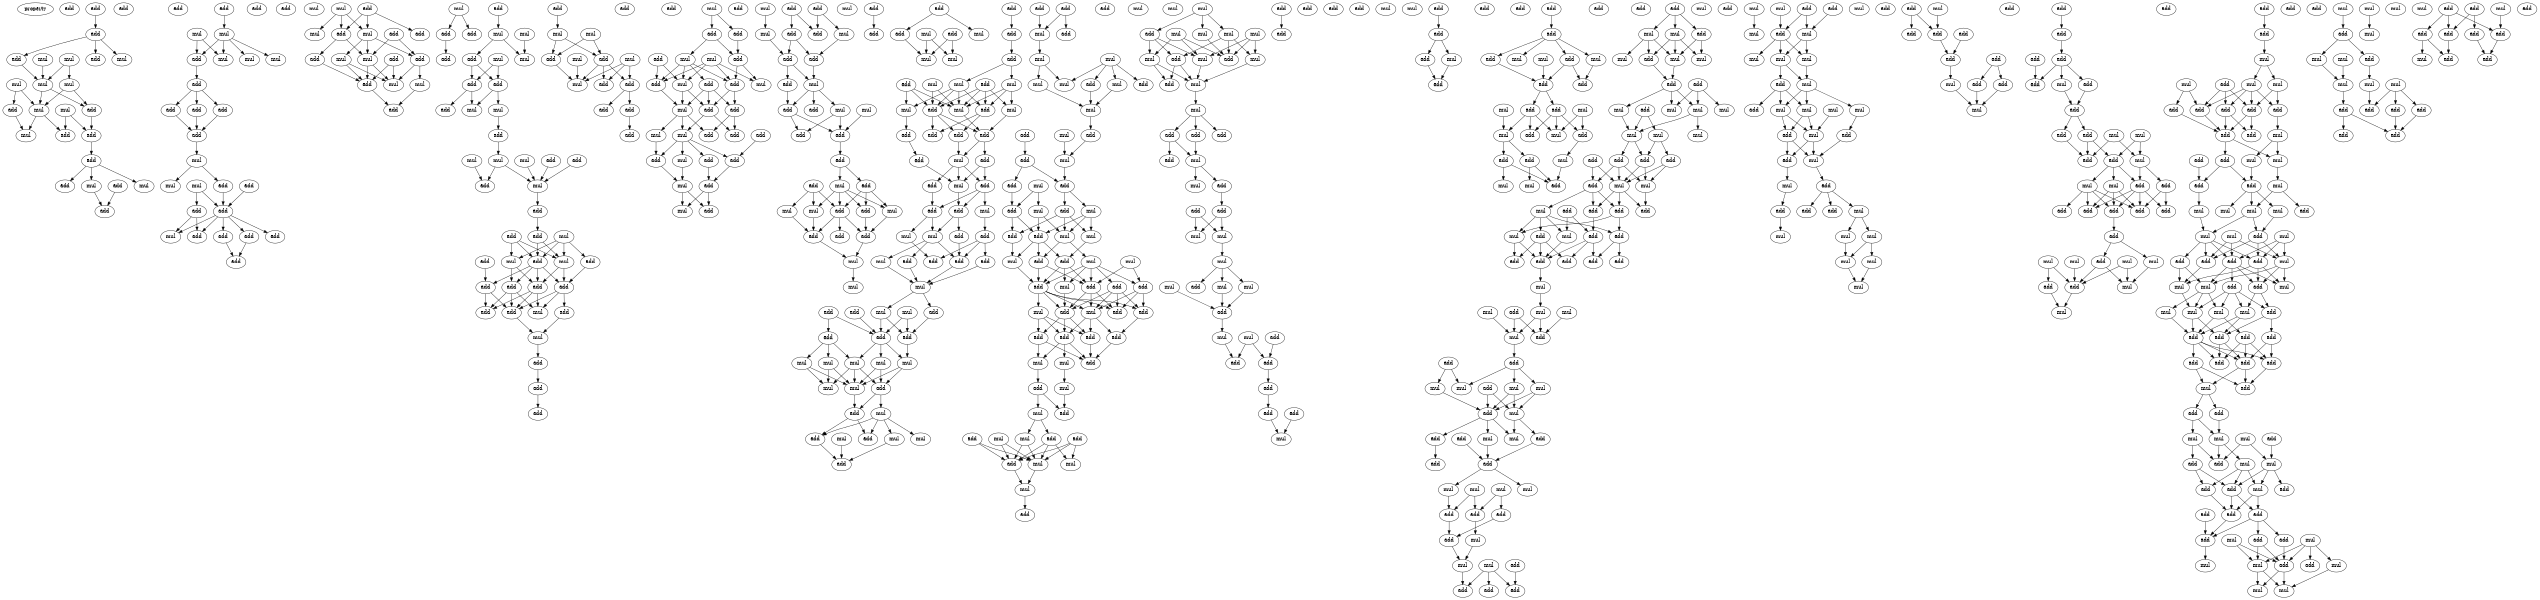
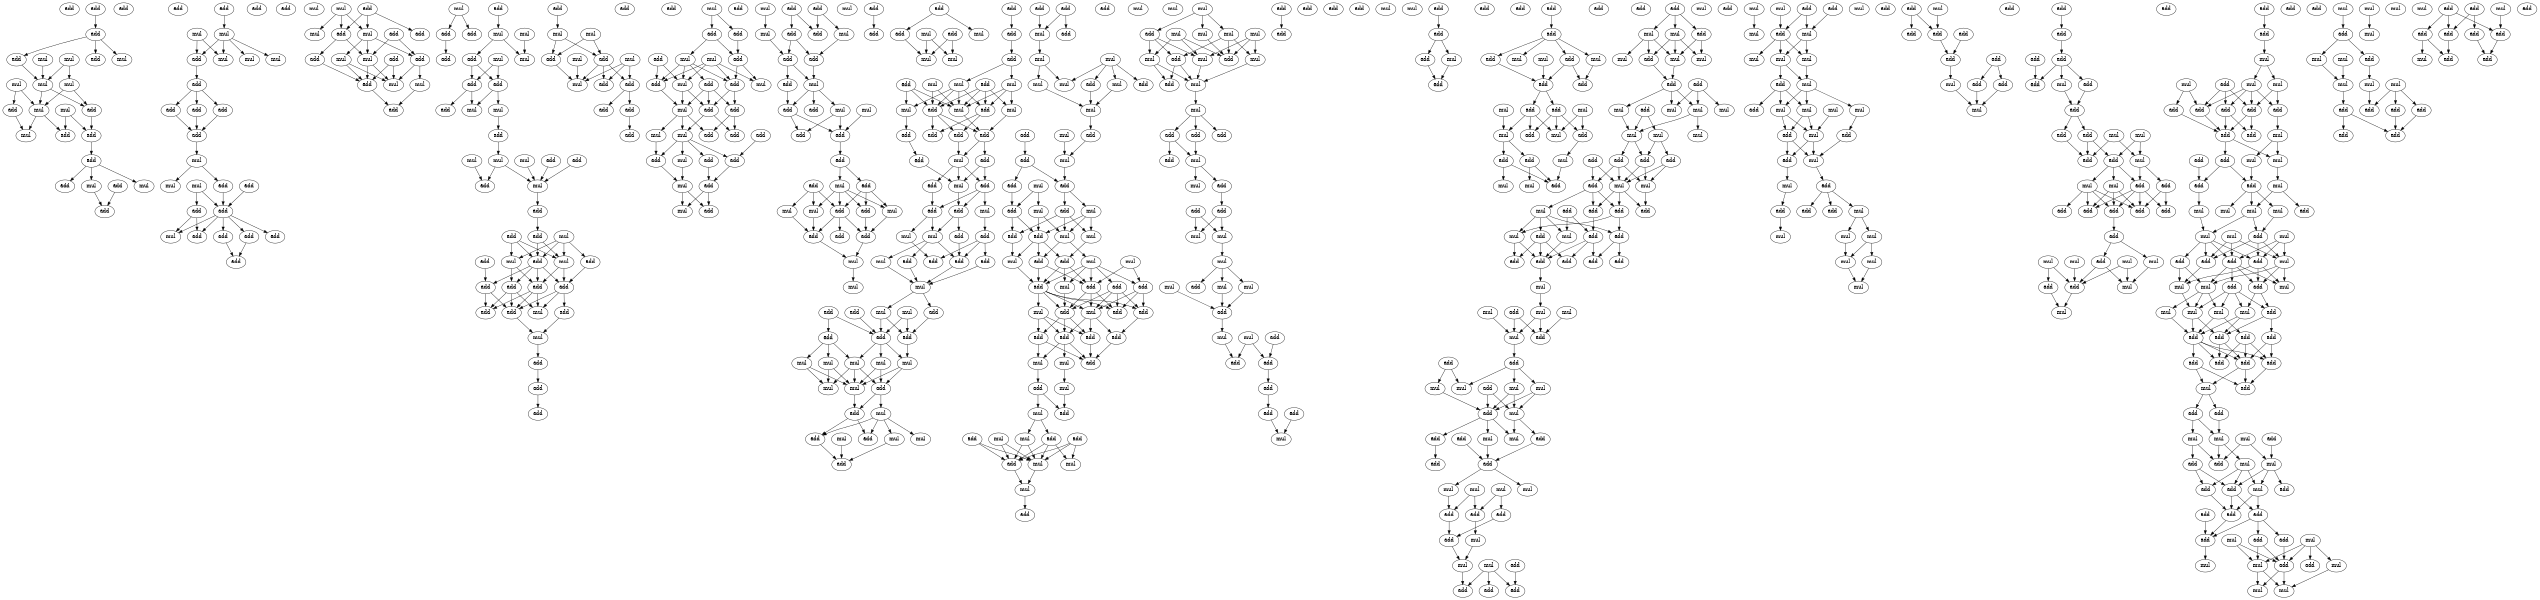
node "property": removed
